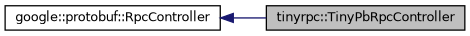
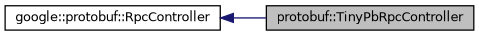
node "tinyrpc::TinyPbRpcController": label "tinyrpc::TinyPbRpcController" -> "protobuf::TinyPbRpcController"
